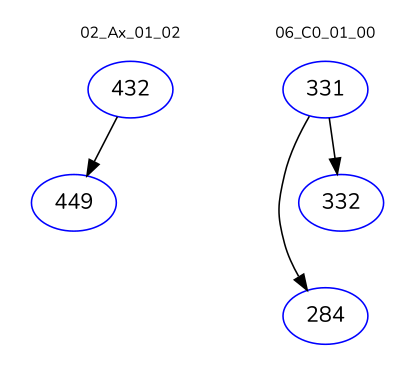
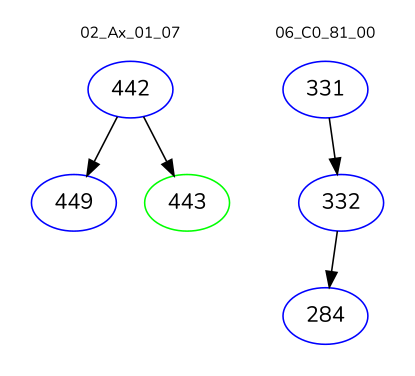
cluster "02_Ax_01_02": label "02_Ax_01_02" -> "02_Ax_01_07"
cluster "06_C0_01_00": label "06_C0_01_00" -> "06_C0_81_00"
node "432": label "432" -> "442"
edge "331" -> "284": now "332" -> "284"
node "443": added
